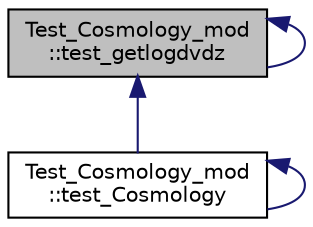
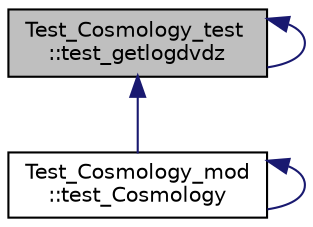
node "Test_Cosmology_mod ::test_getlogdvdz": label "Test_Cosmology_mod ::test_getlogdvdz" -> "Test_Cosmology_test ::test_getlogdvdz"
